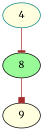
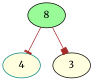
edge "4" -> "8": reversed
node "9": label "9" -> "3"
